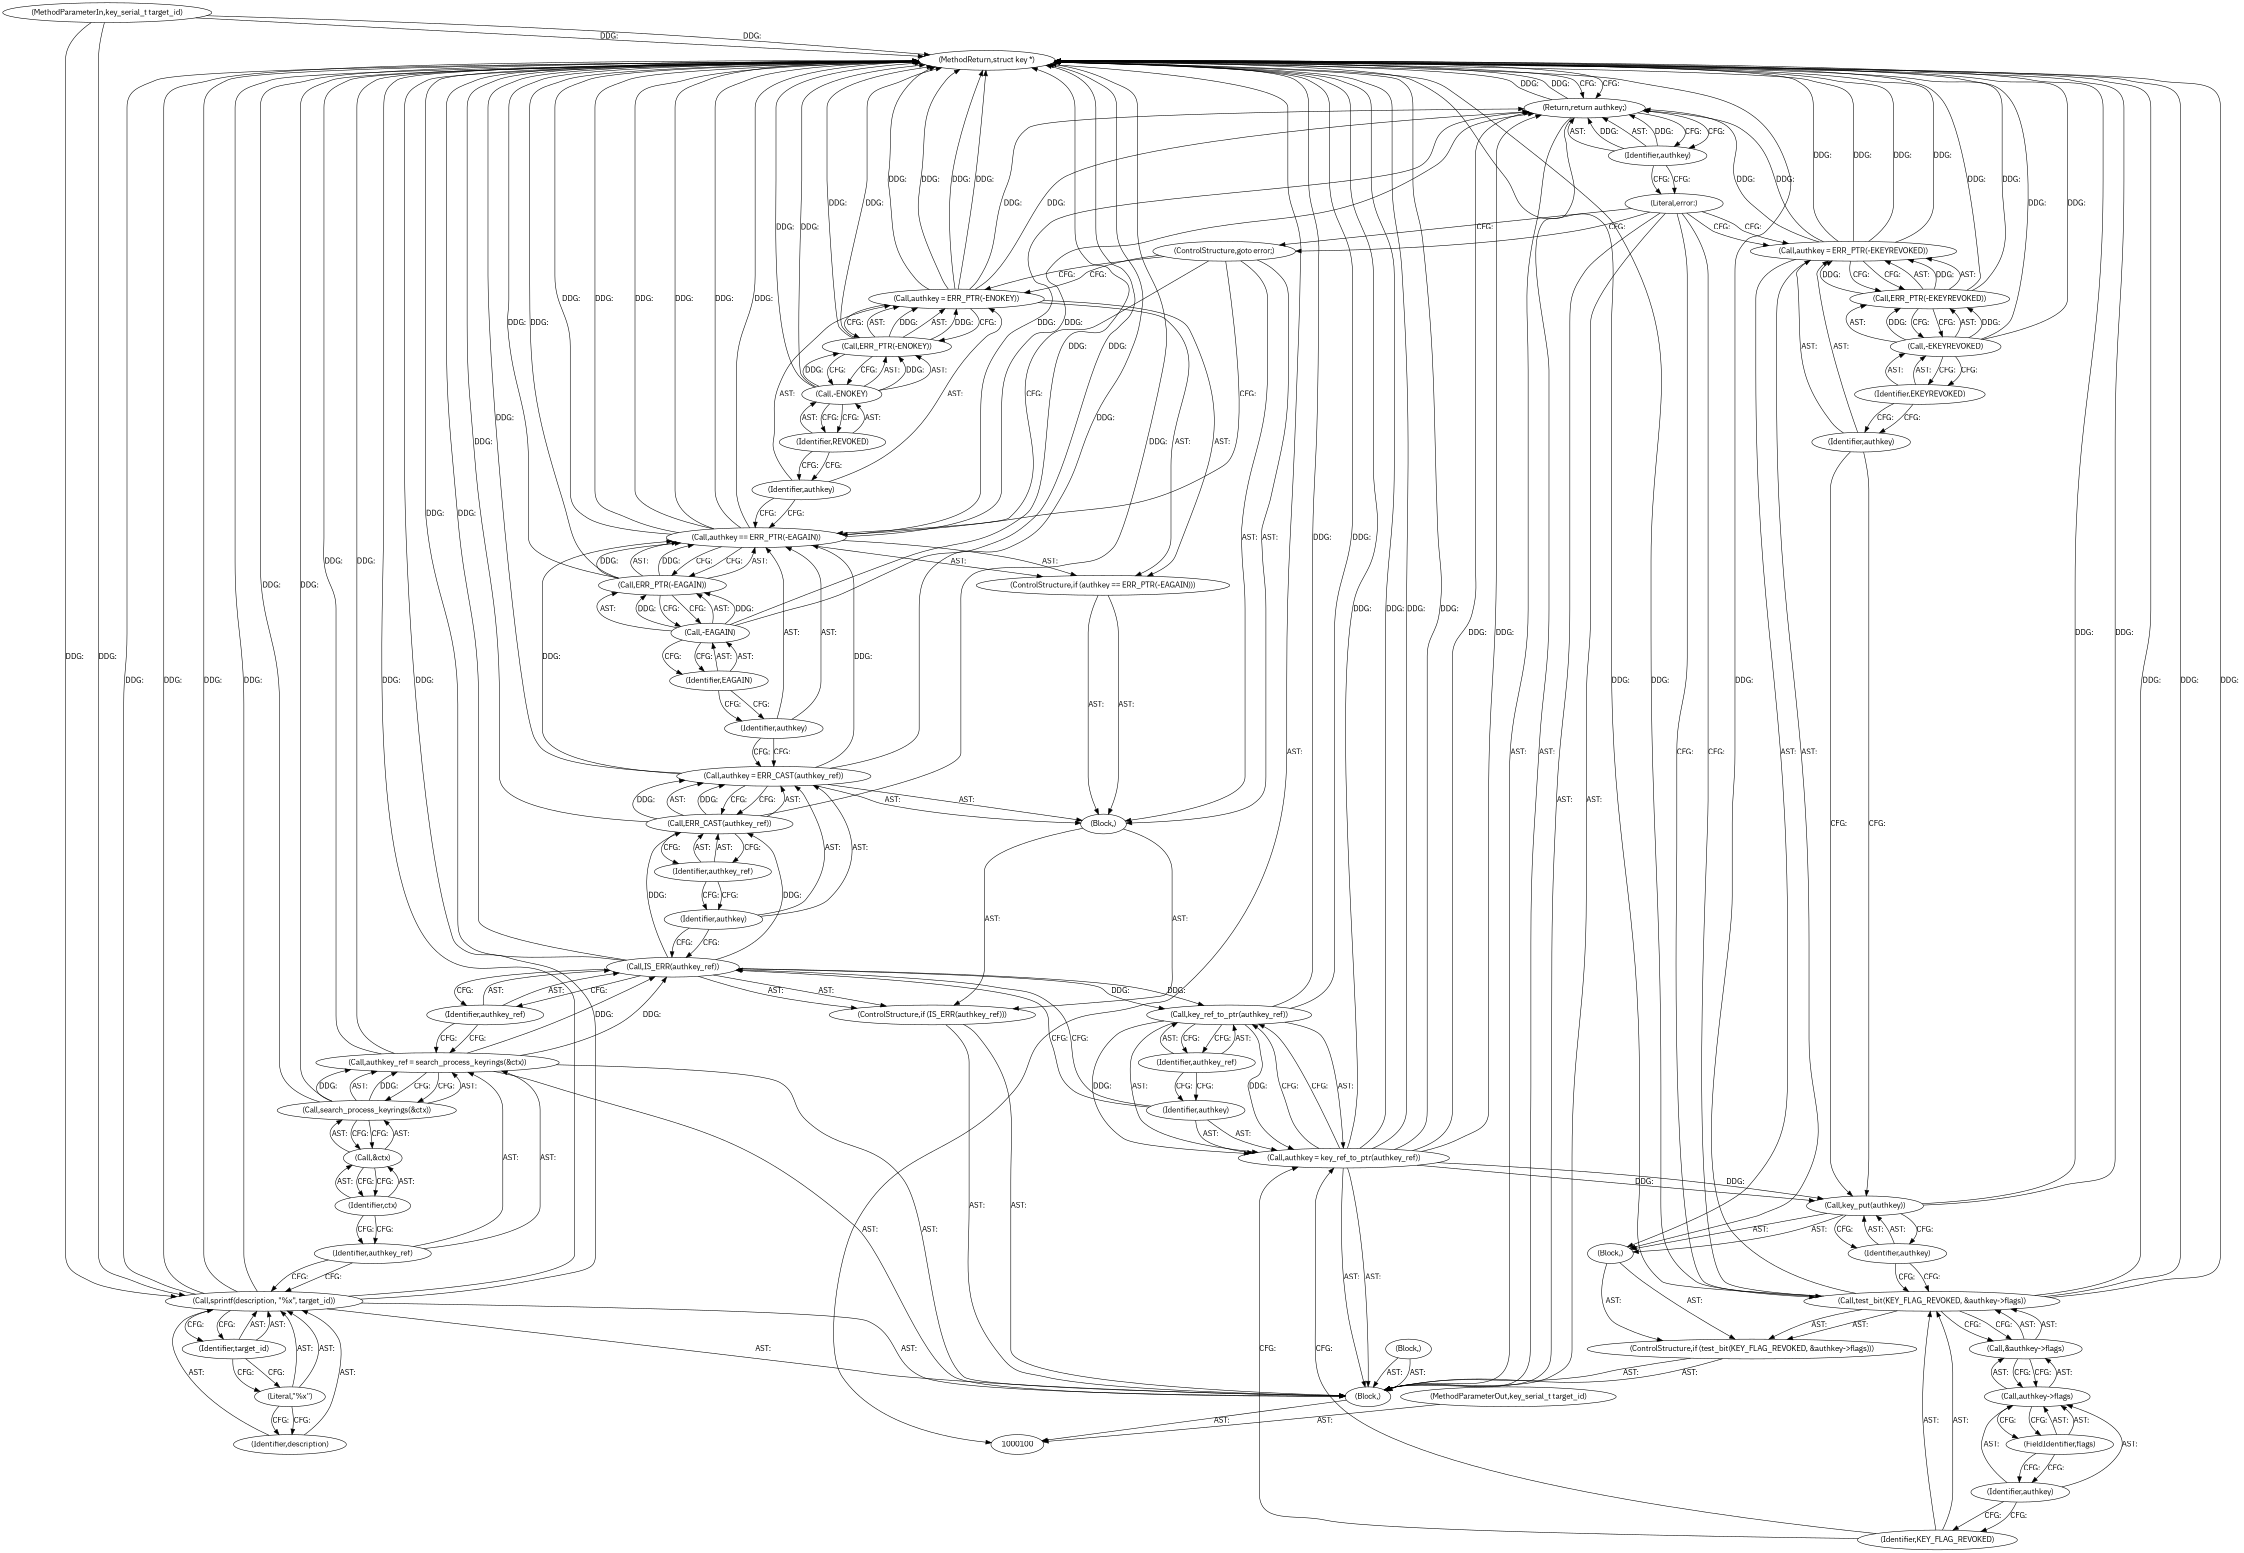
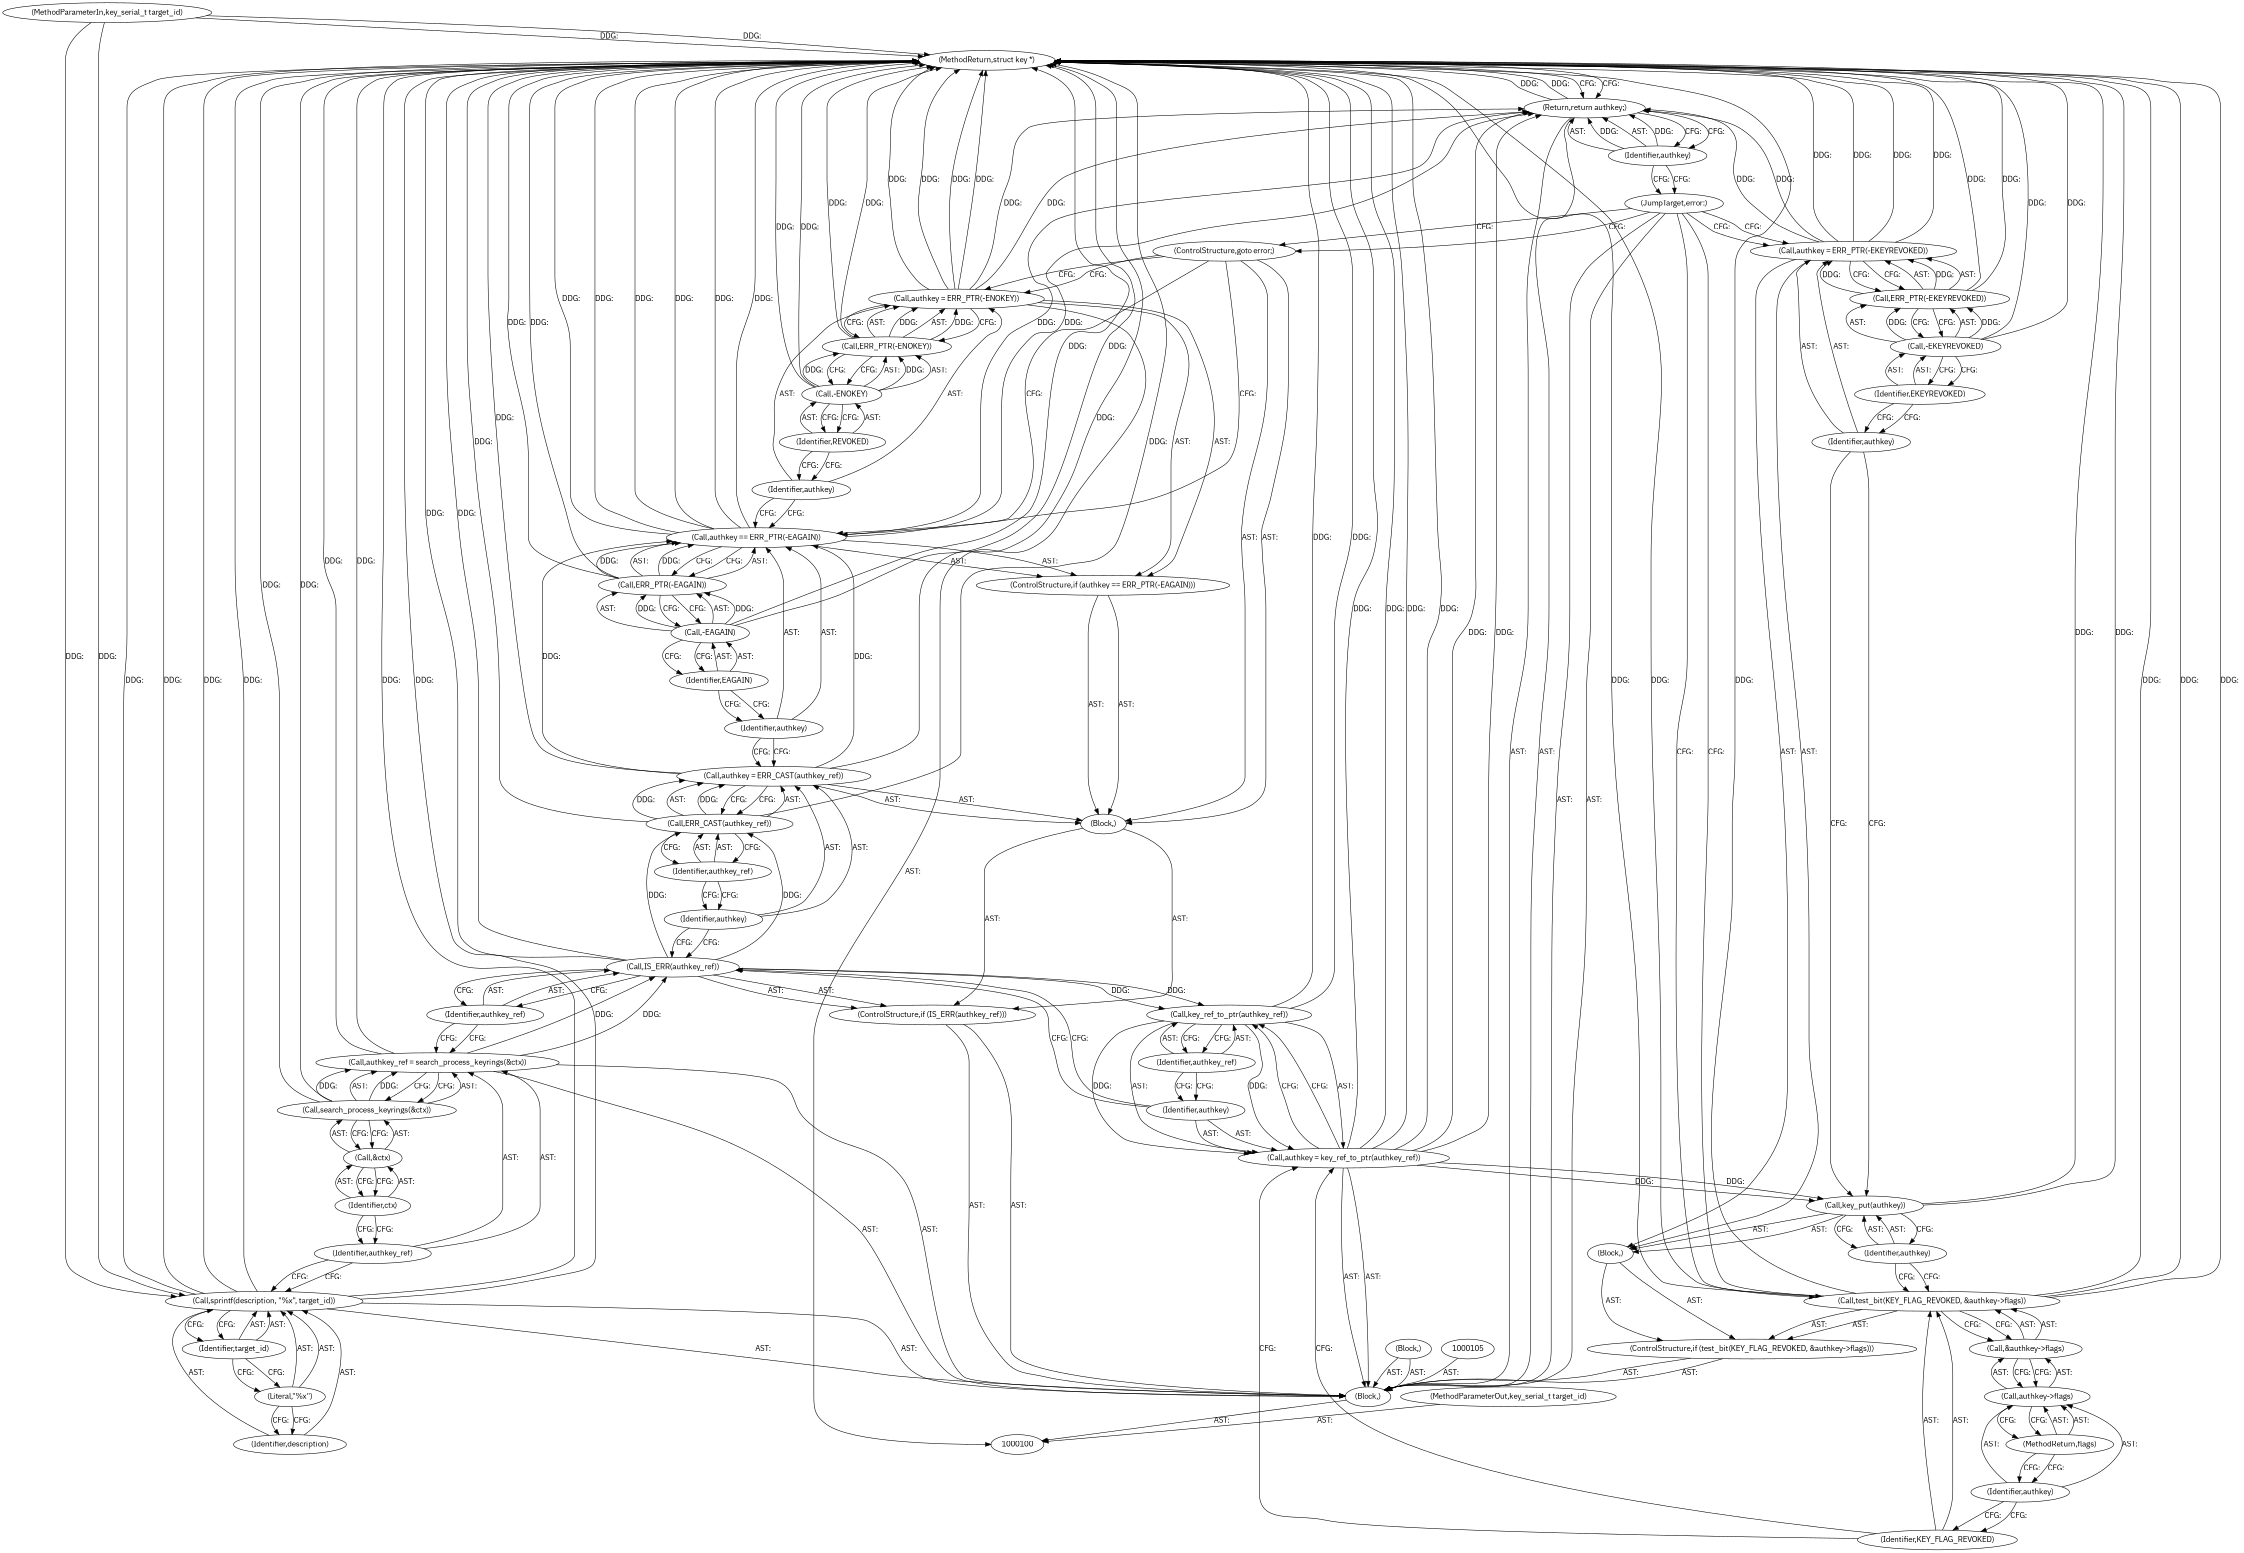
node "(Literal,error:)": label "(Literal,error:)" -> "(JumpTarget,error:)"
edge "(MethodReturn,struct key *)" -> "1000100": now "(Call,authkey = ERR_PTR(-ENOKEY))" -> "1000100"
node "1000105": added
node "(FieldIdentifier,flags)": label "(FieldIdentifier,flags)" -> "(MethodReturn,flags)"
